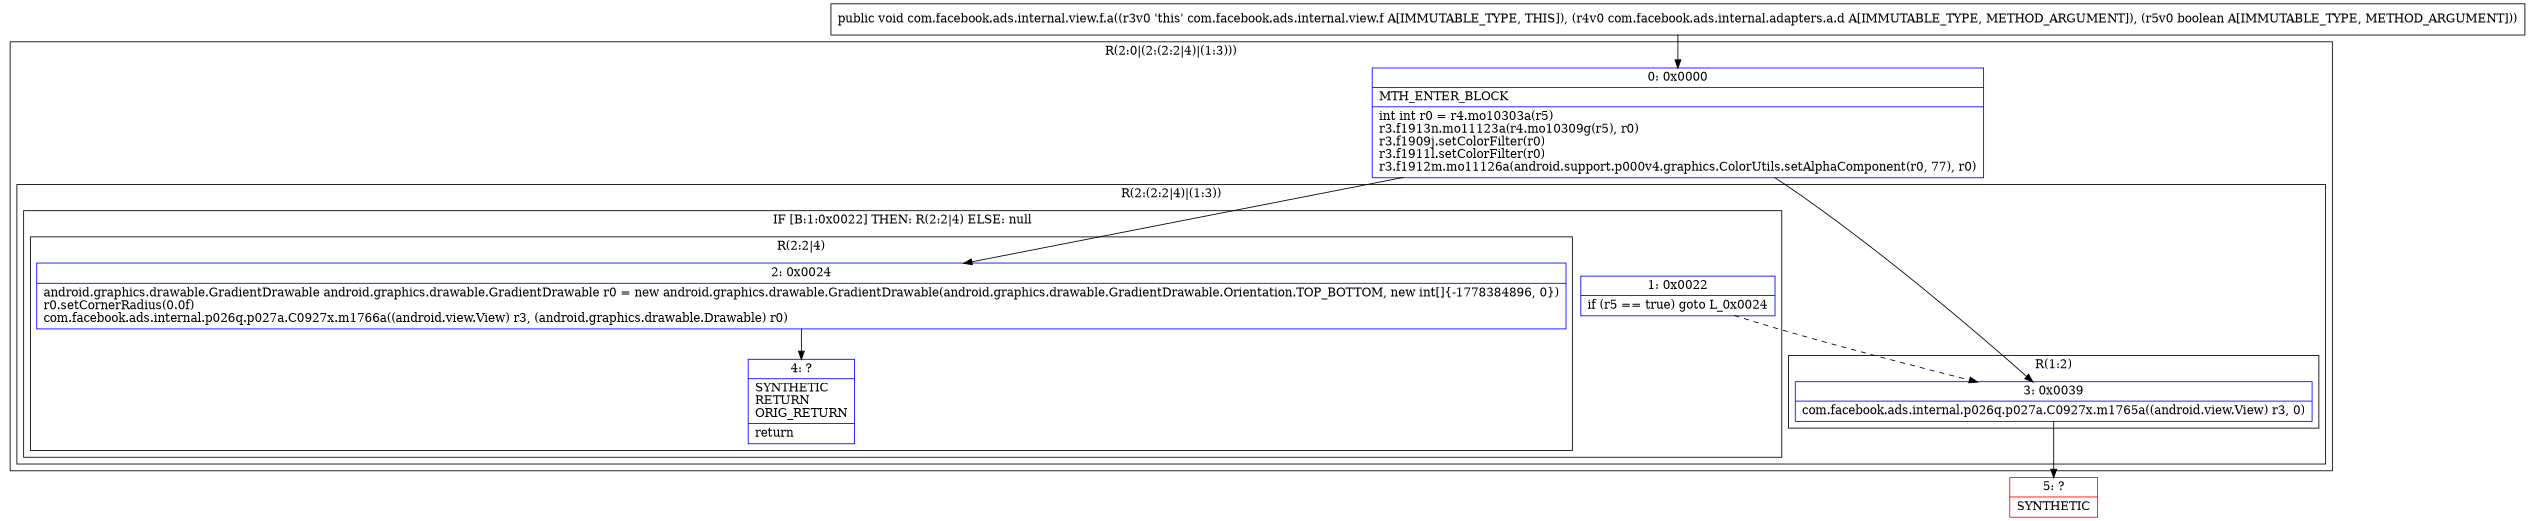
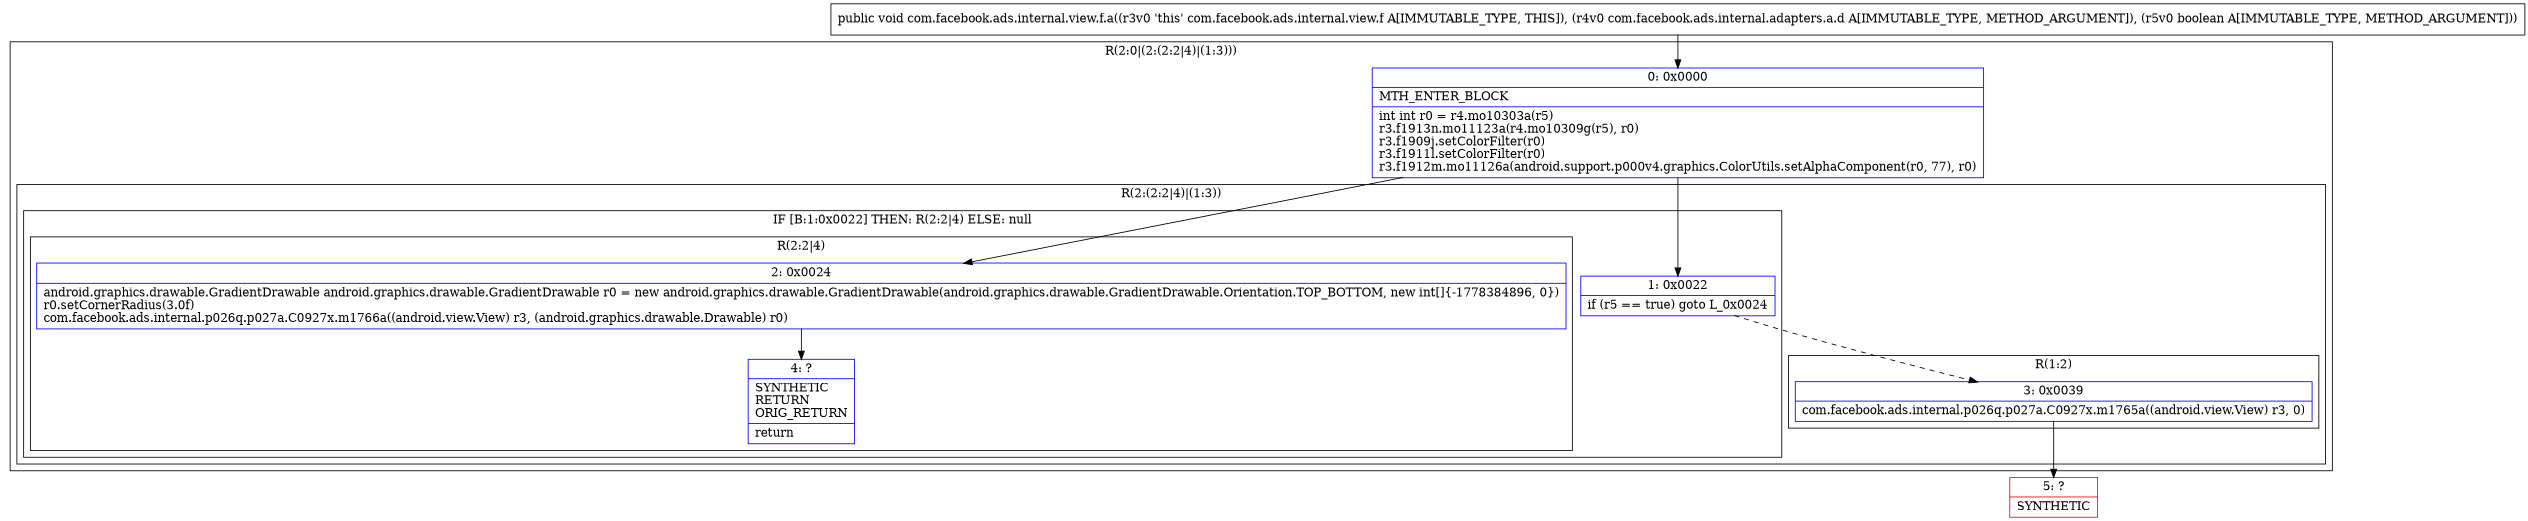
edge "0: 0x0000" -> "3: 0x0039": now "0: 0x0000" -> "1: 0x0022"
node "2: 0x0024": text "r0.setCornerRadius(0.0f)" -> "r0.setCornerRadius(3.0f)"
